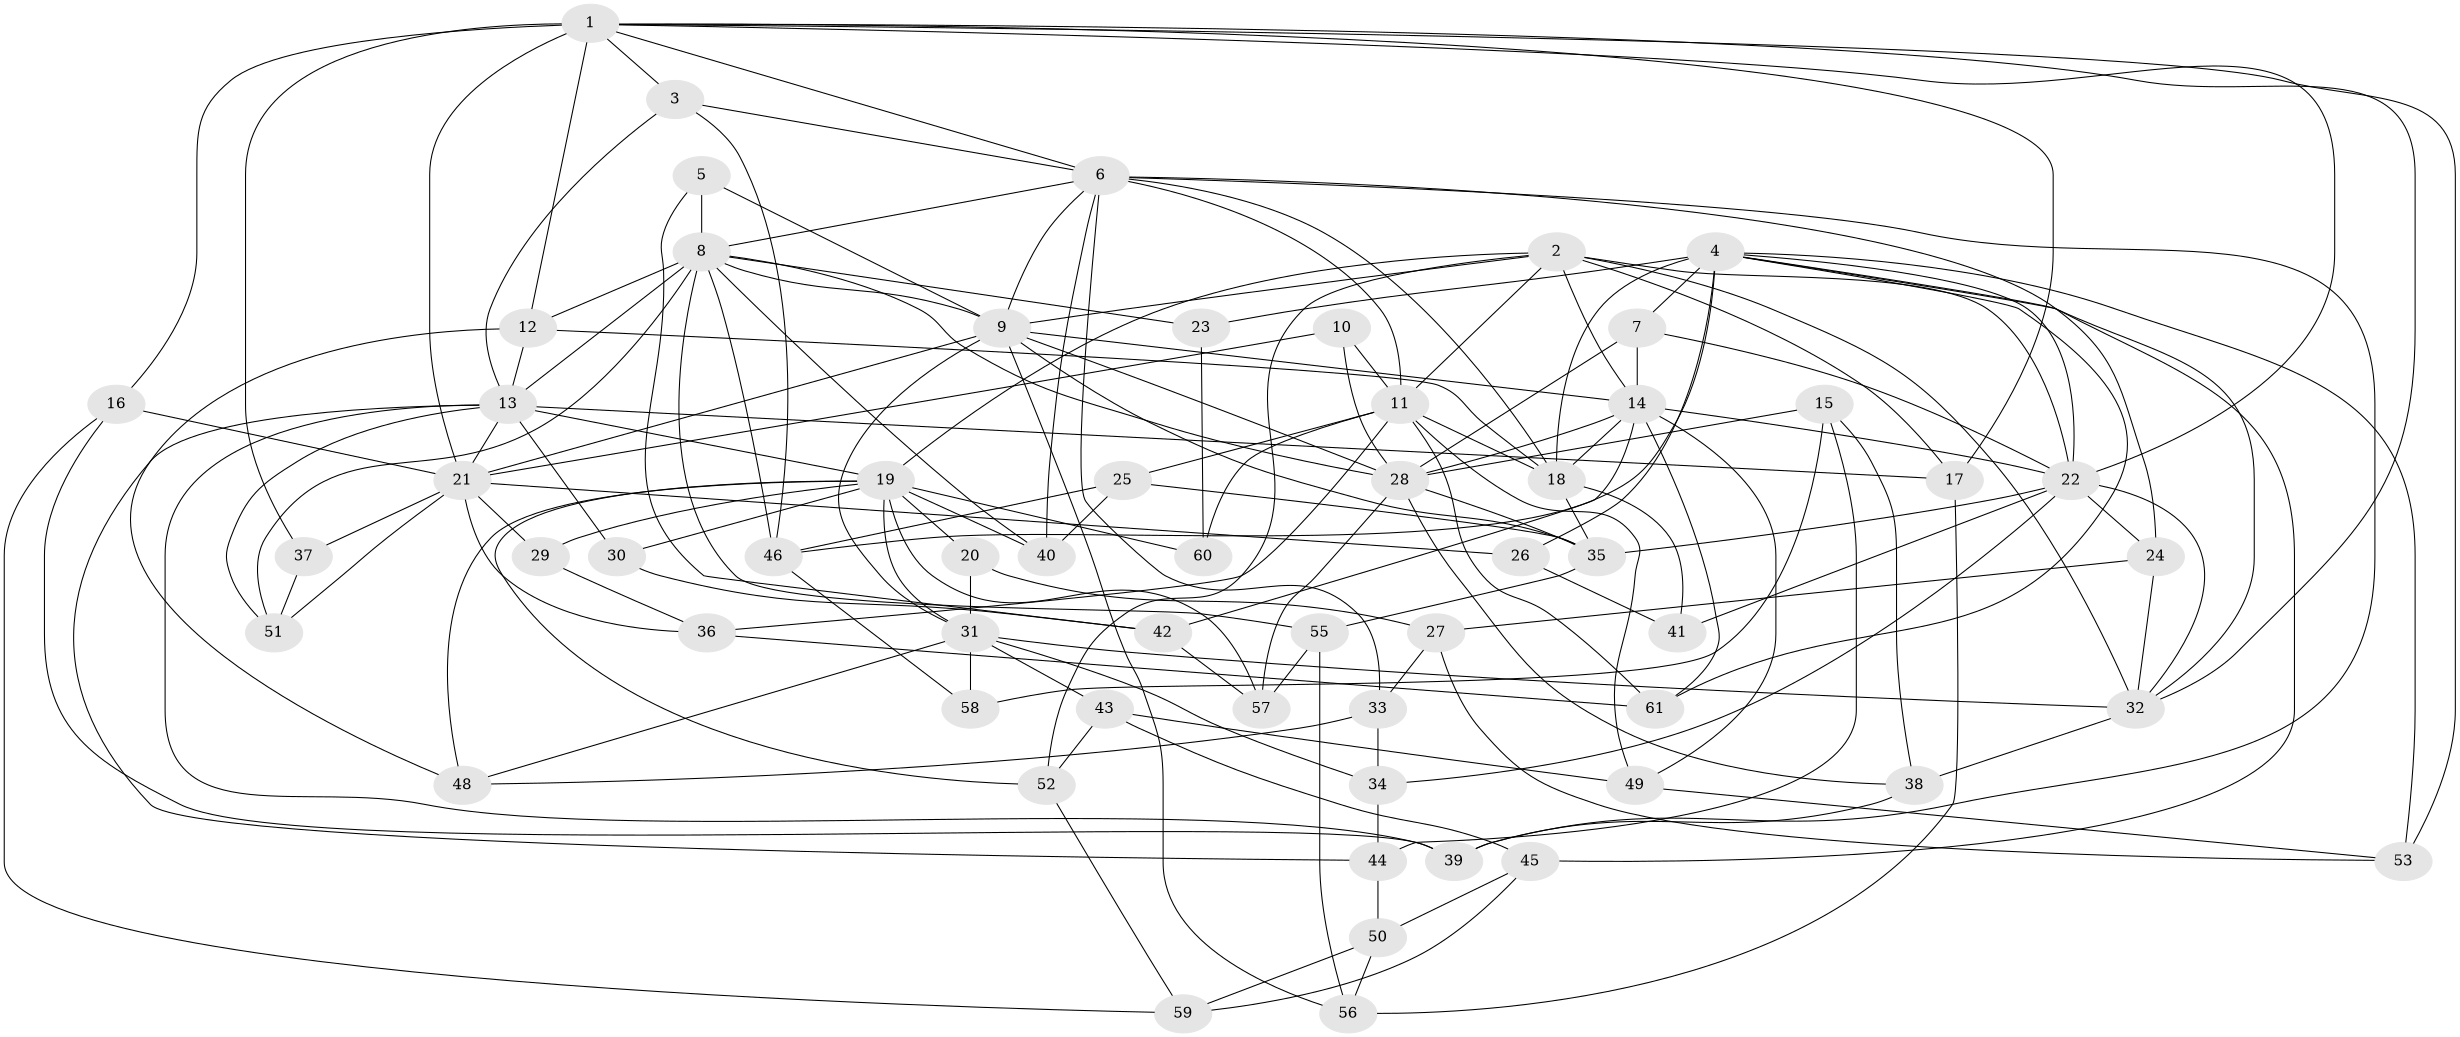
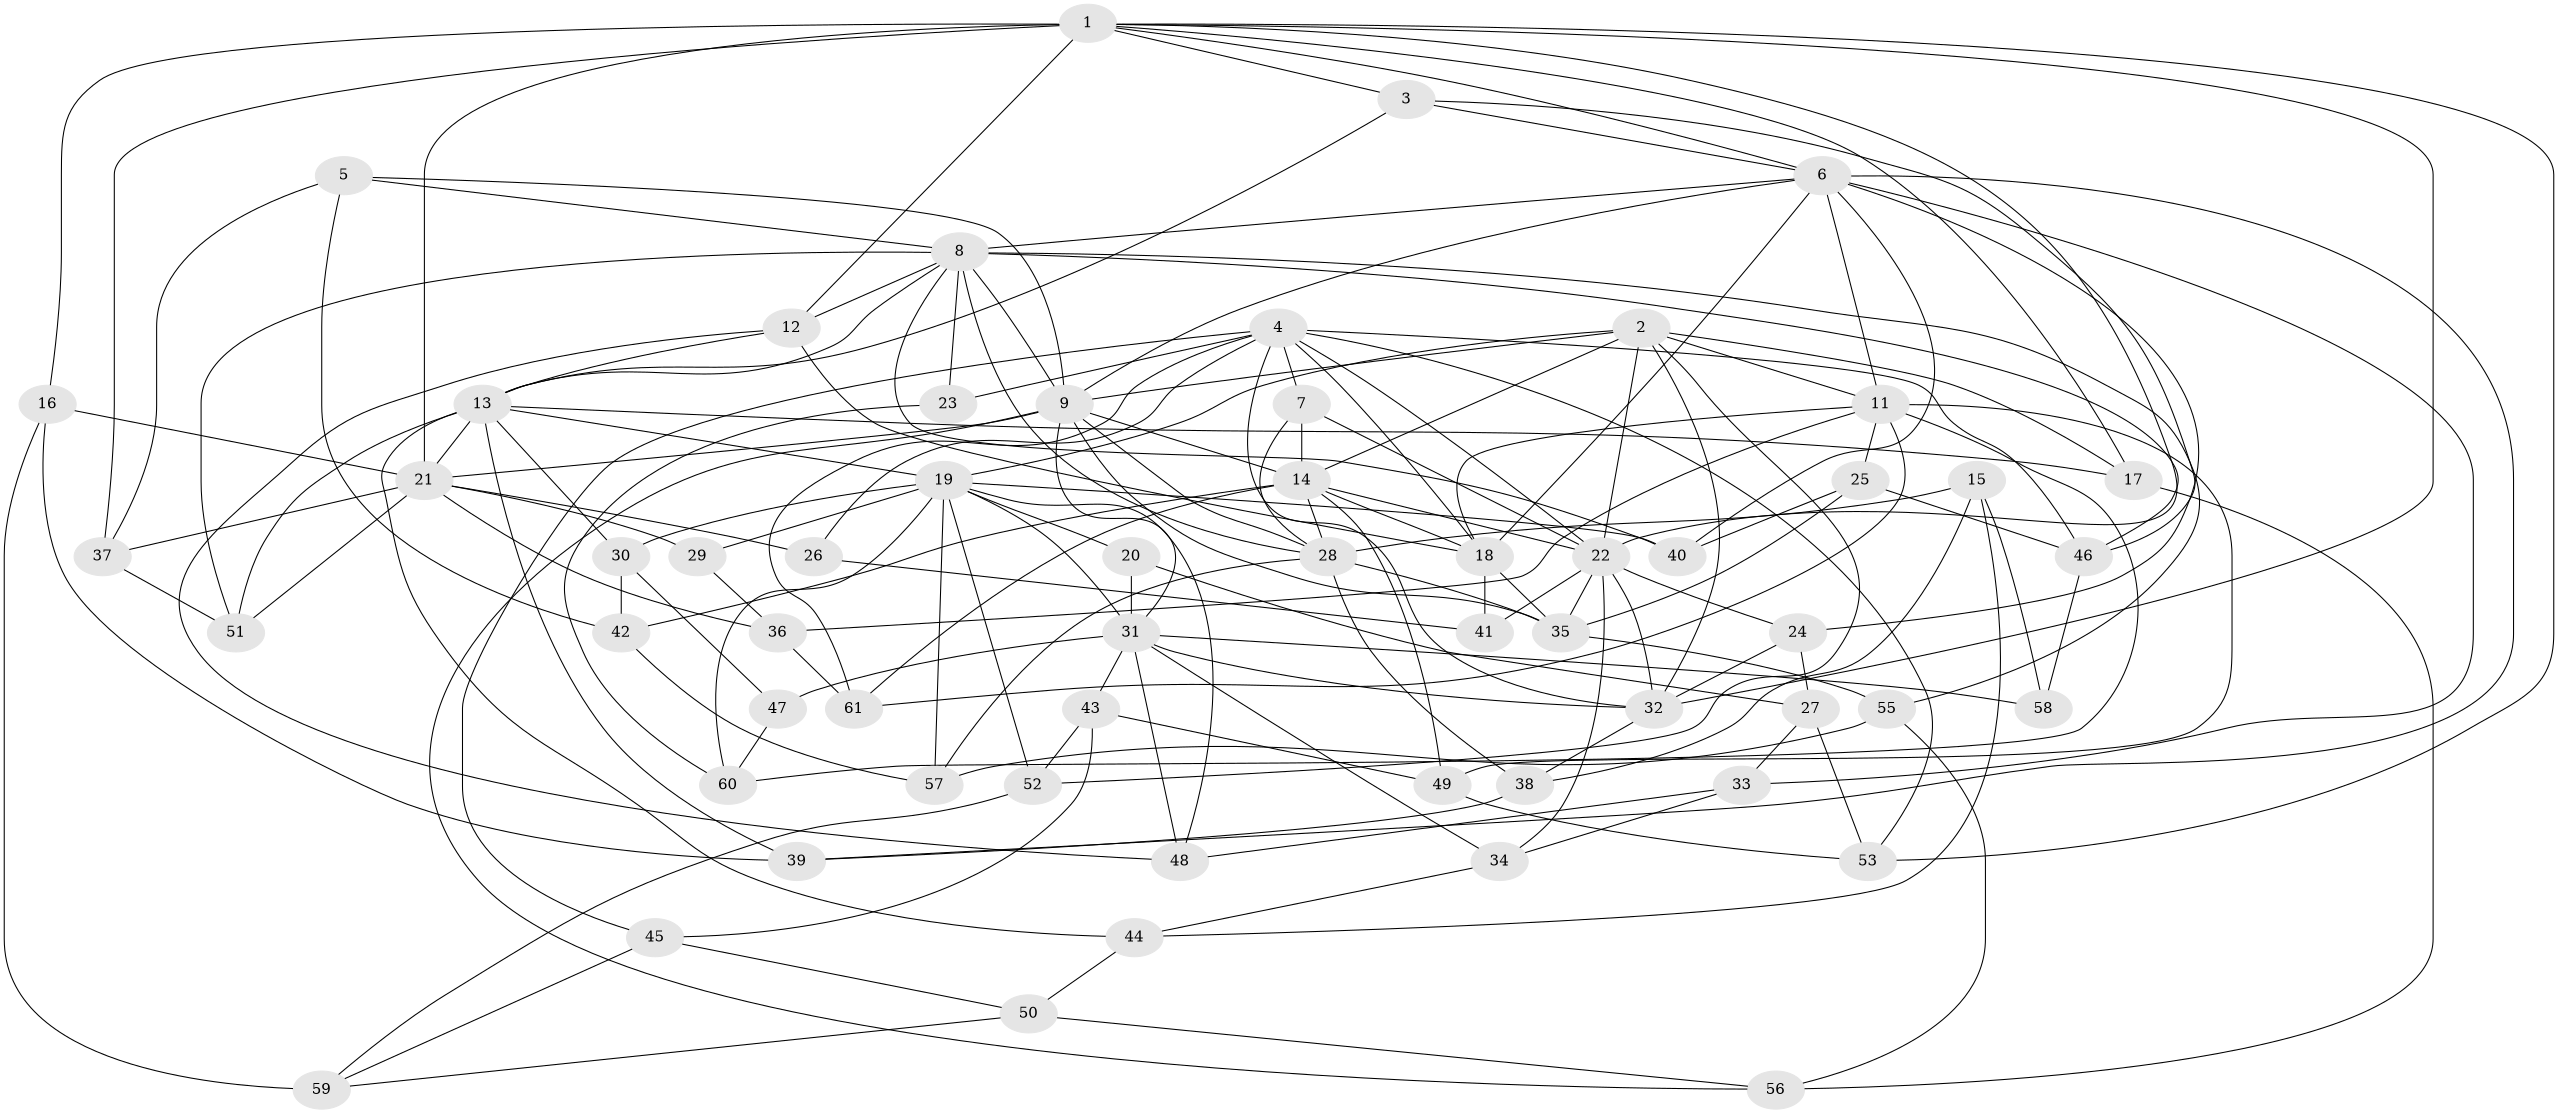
edge "5" -- "37": added
node "10": removed
node "47": added
